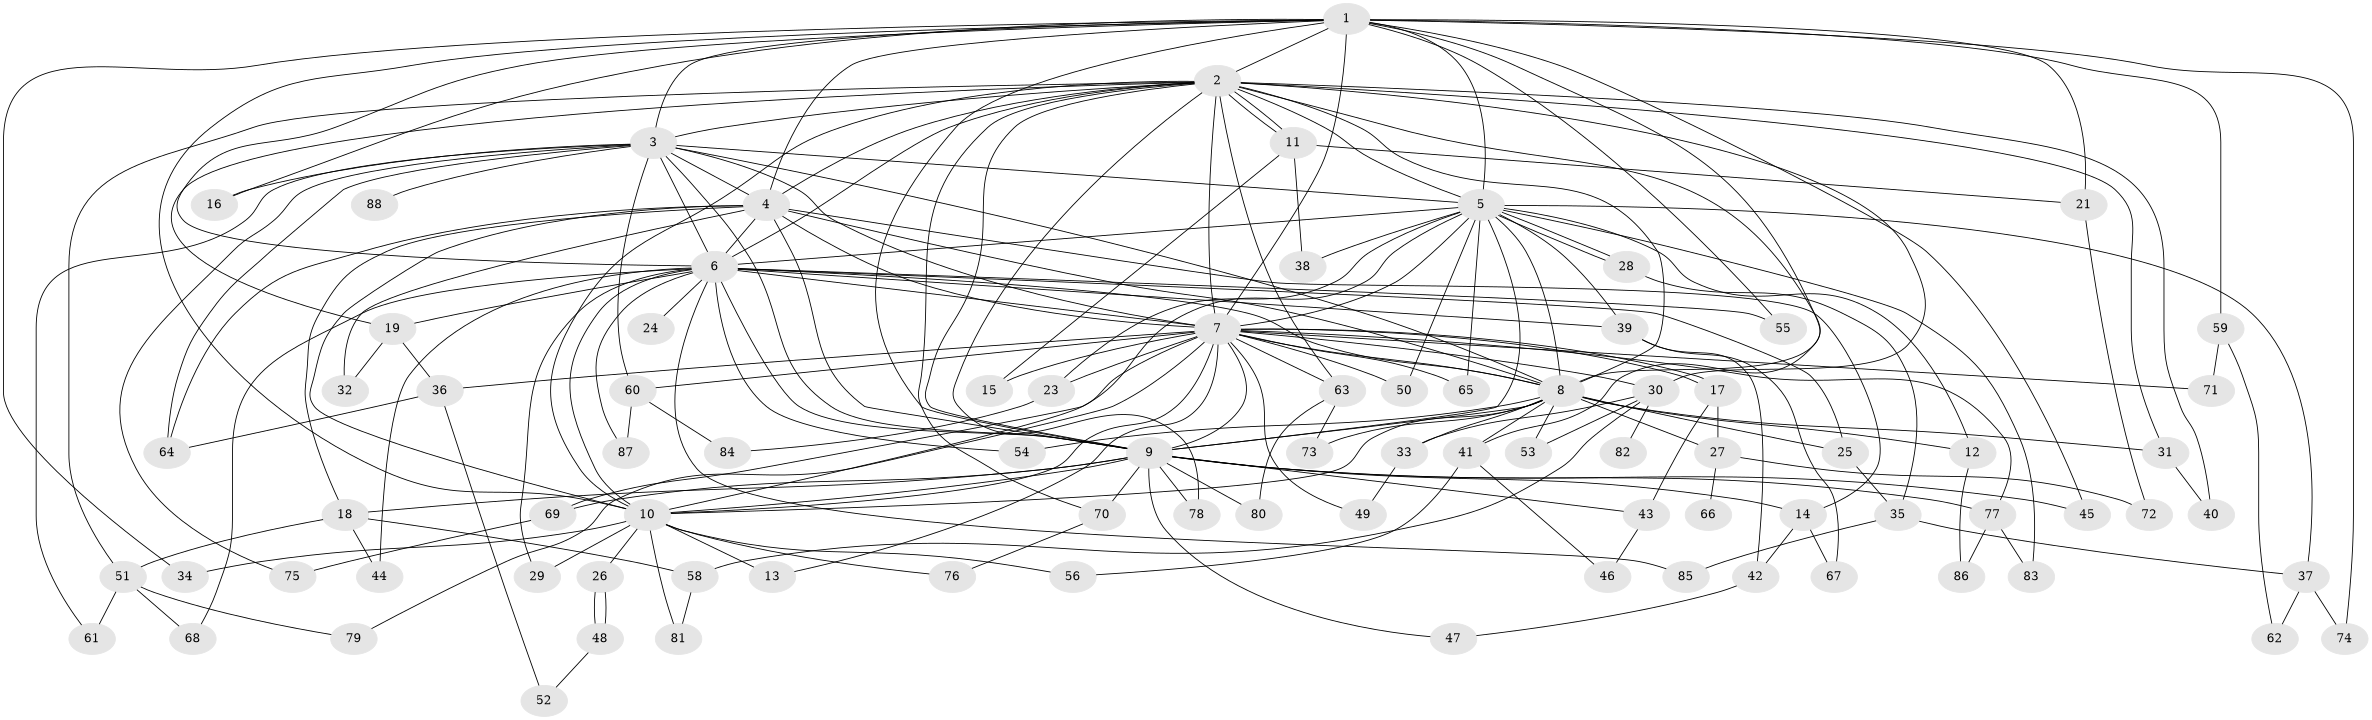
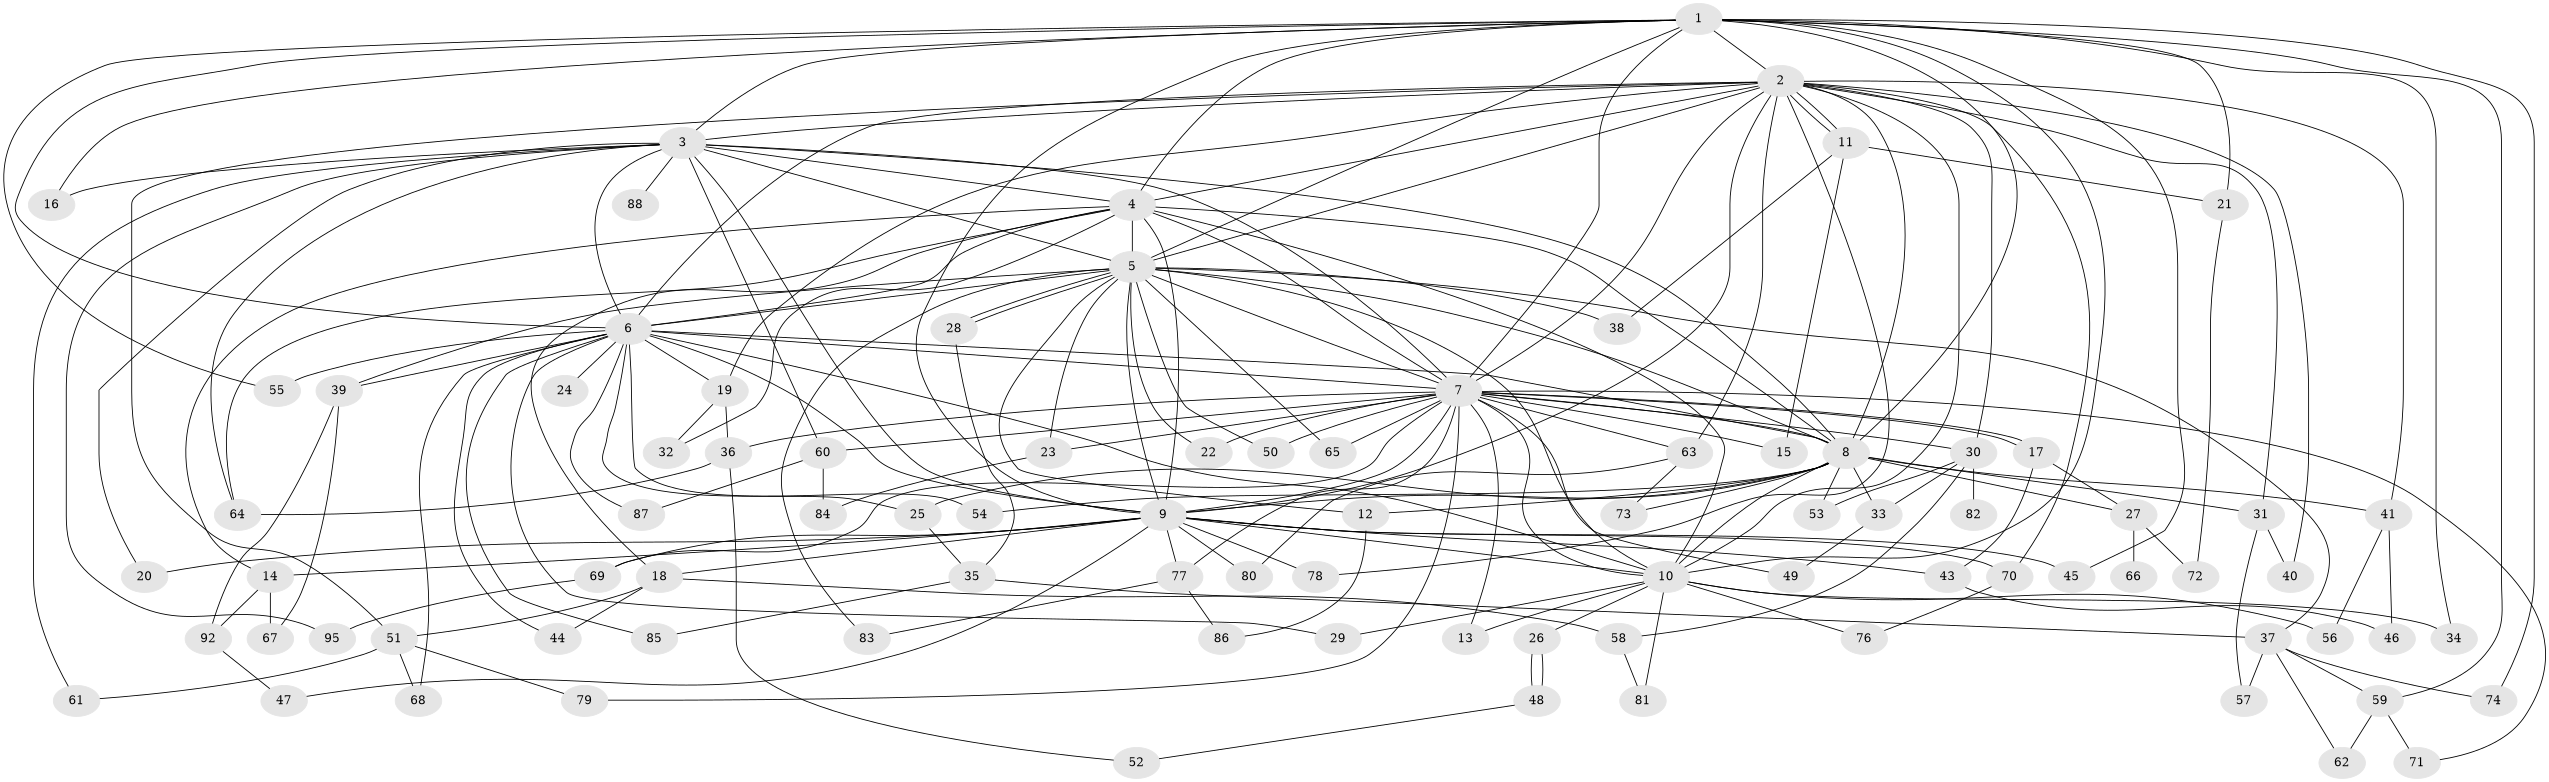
edge "4" -- "5": added
node "22": added
node "20": added
node "75": label "75" -> "95"
node "42": label "42" -> "92"
edge "37" -- "59": added
node "57": added
